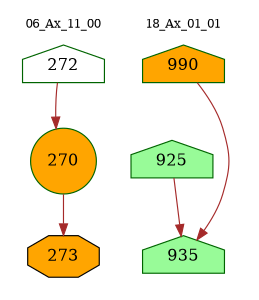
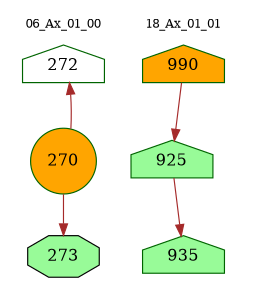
cluster "06_Ax_11_00": label "06_Ax_11_00" -> "06_Ax_01_00"
edge "272" -> "270": reversed
edge "990" -> "935": now "990" -> "925"
node "273": fillcolor orange -> palegreen
